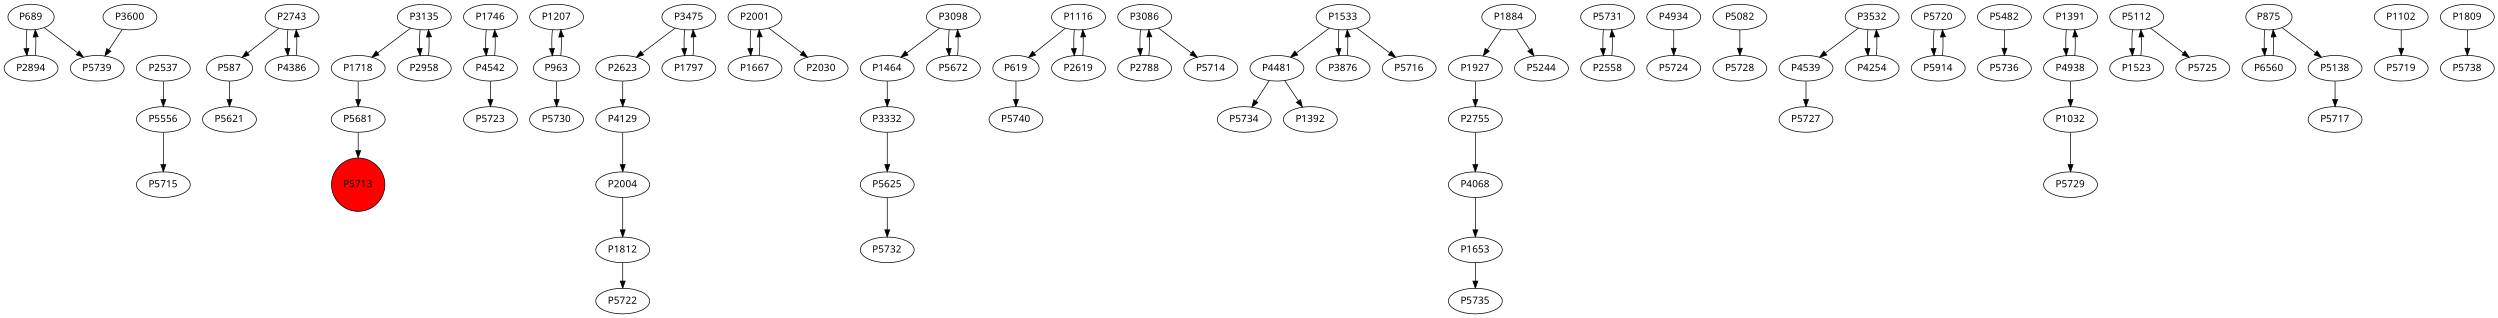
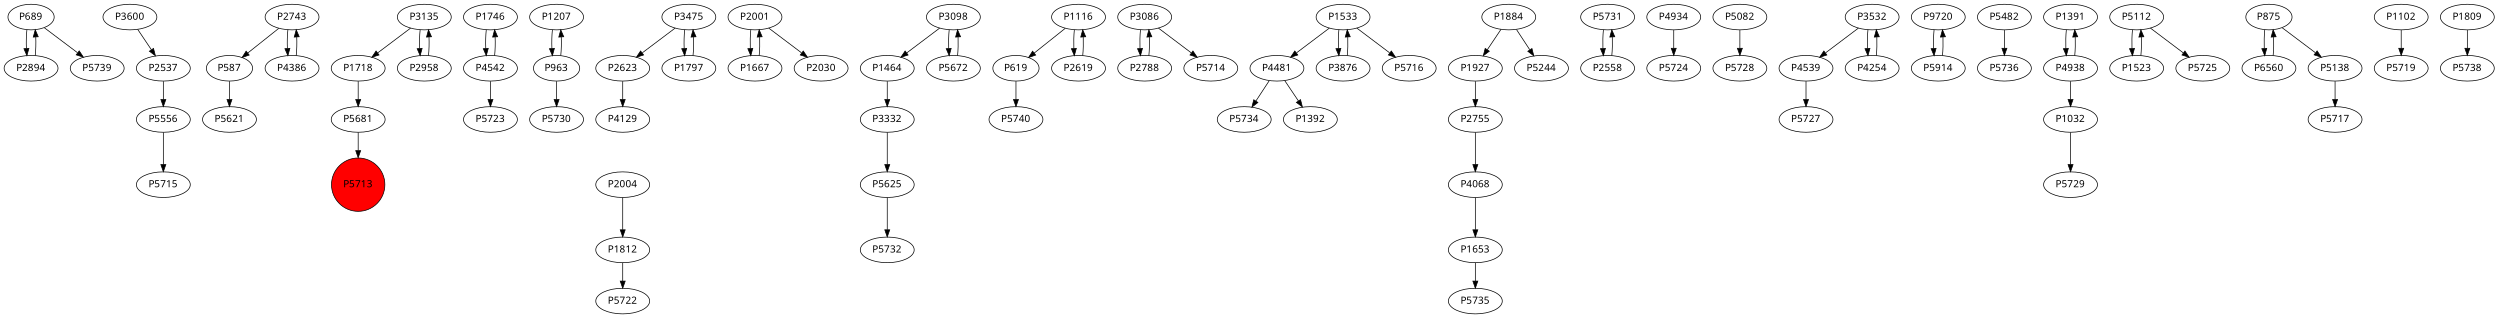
node "P5720": label "P5720" -> "P9720"
edge "P3600" -> "P5739": now "P3600" -> "P2537"
edge "P4129" -> "P2004": removed
